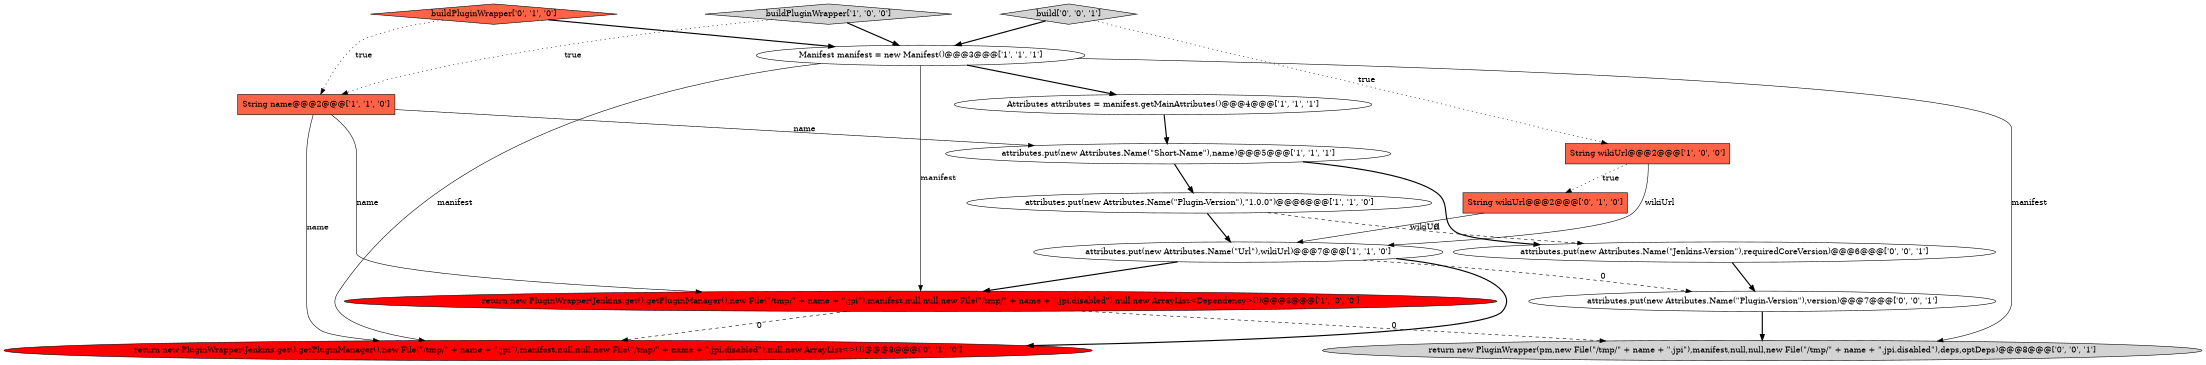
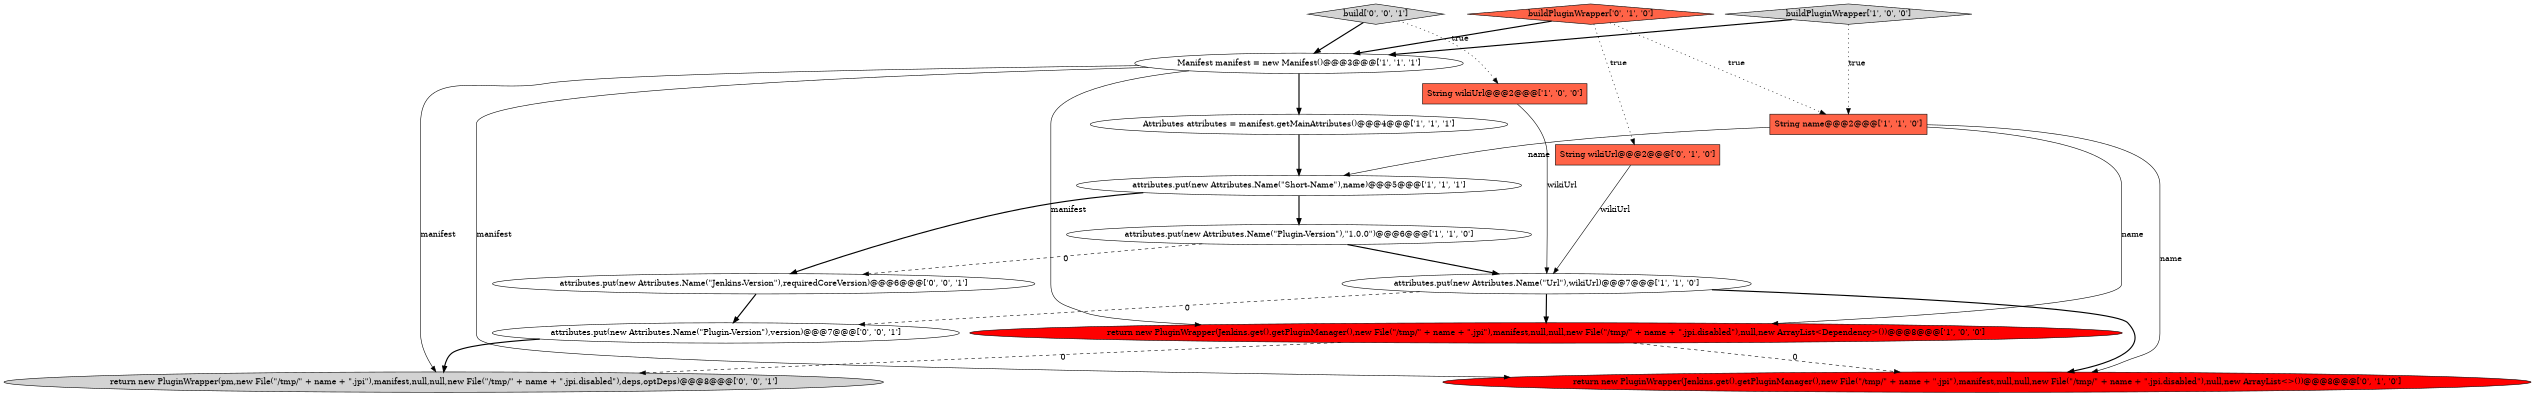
edge "String wikiUrl@@@2@@@['1', '0', '0']" -> "String wikiUrl@@@2@@@['0', '1', '0']": now "buildPluginWrapper['0', '1', '0']" -> "String wikiUrl@@@2@@@['0', '1', '0']"
